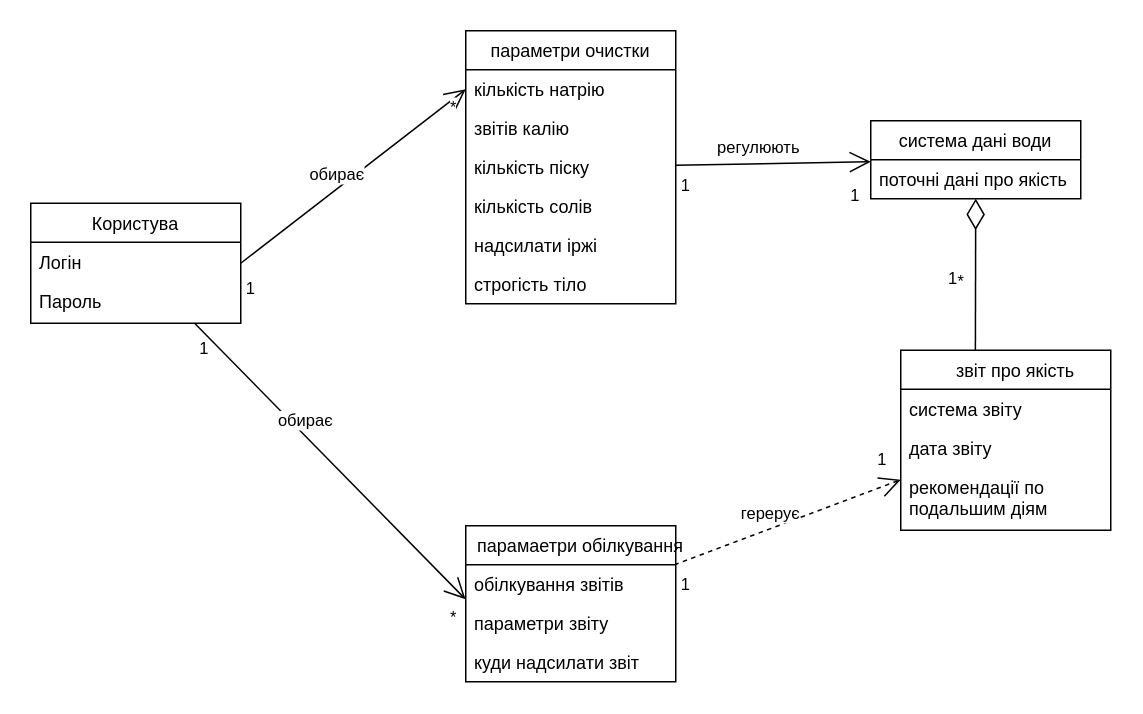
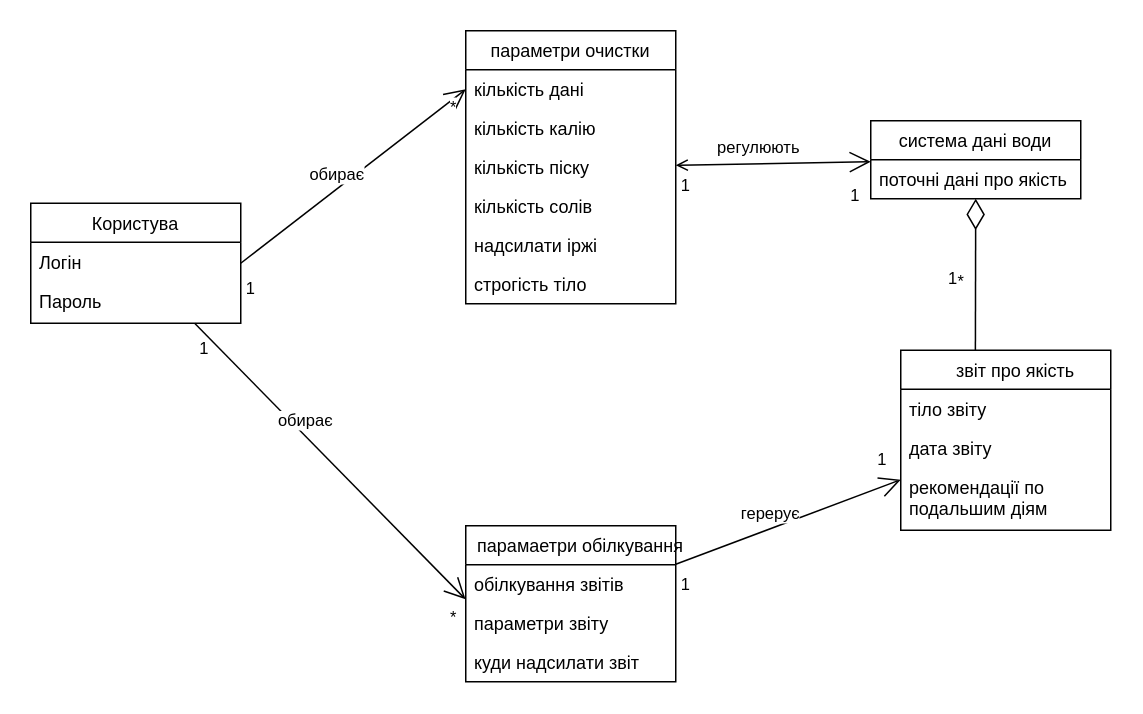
node "кількість натрію": label "кількість натрію" -> "кількість дані"
node "звітів калію": label "звітів калію" -> "кількість калію"
edge "параметри очистки" -> "система дані води": arrowhead none -> open
node "система звіту": label "система звіту" -> "тіло звіту"
edge "парамаетри обілкування" -> "звіт про якість": style dashed -> solid
